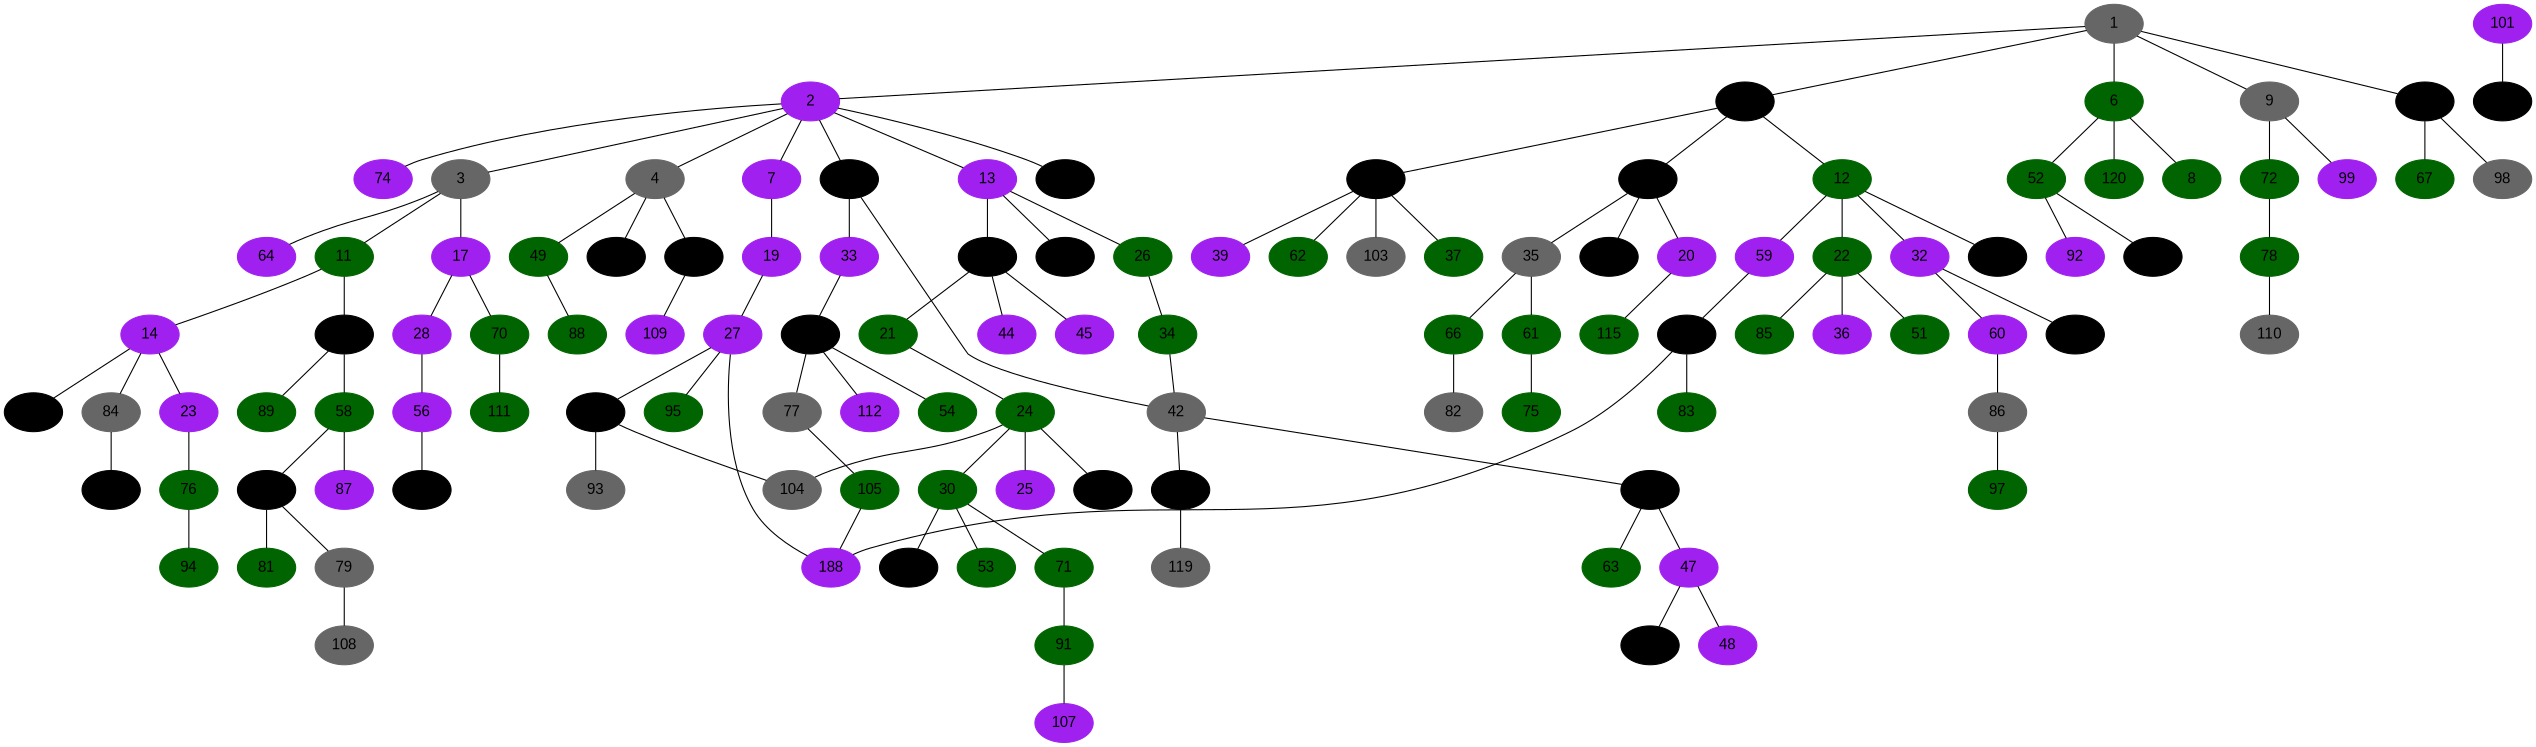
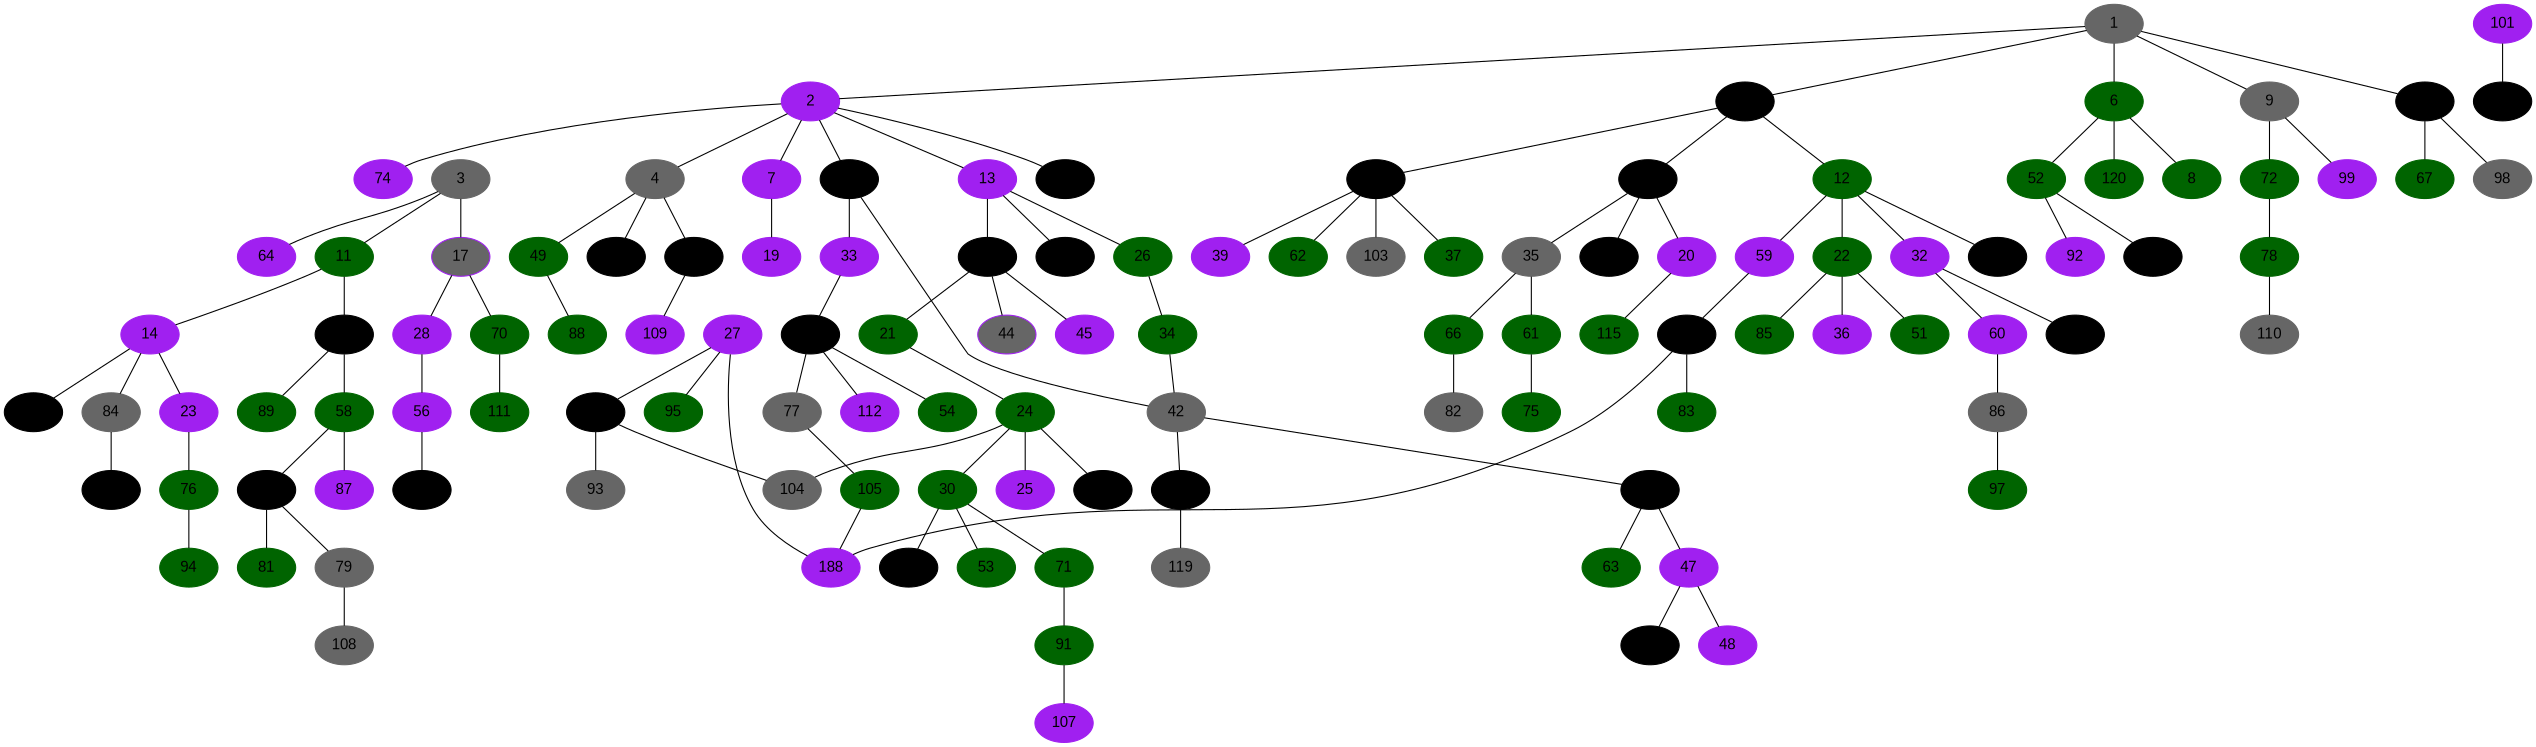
edge "2" -- "3": removed
node "17": fillcolor purple -> gray40
edge "19" -- "27": removed
node "44": fillcolor purple -> gray40
